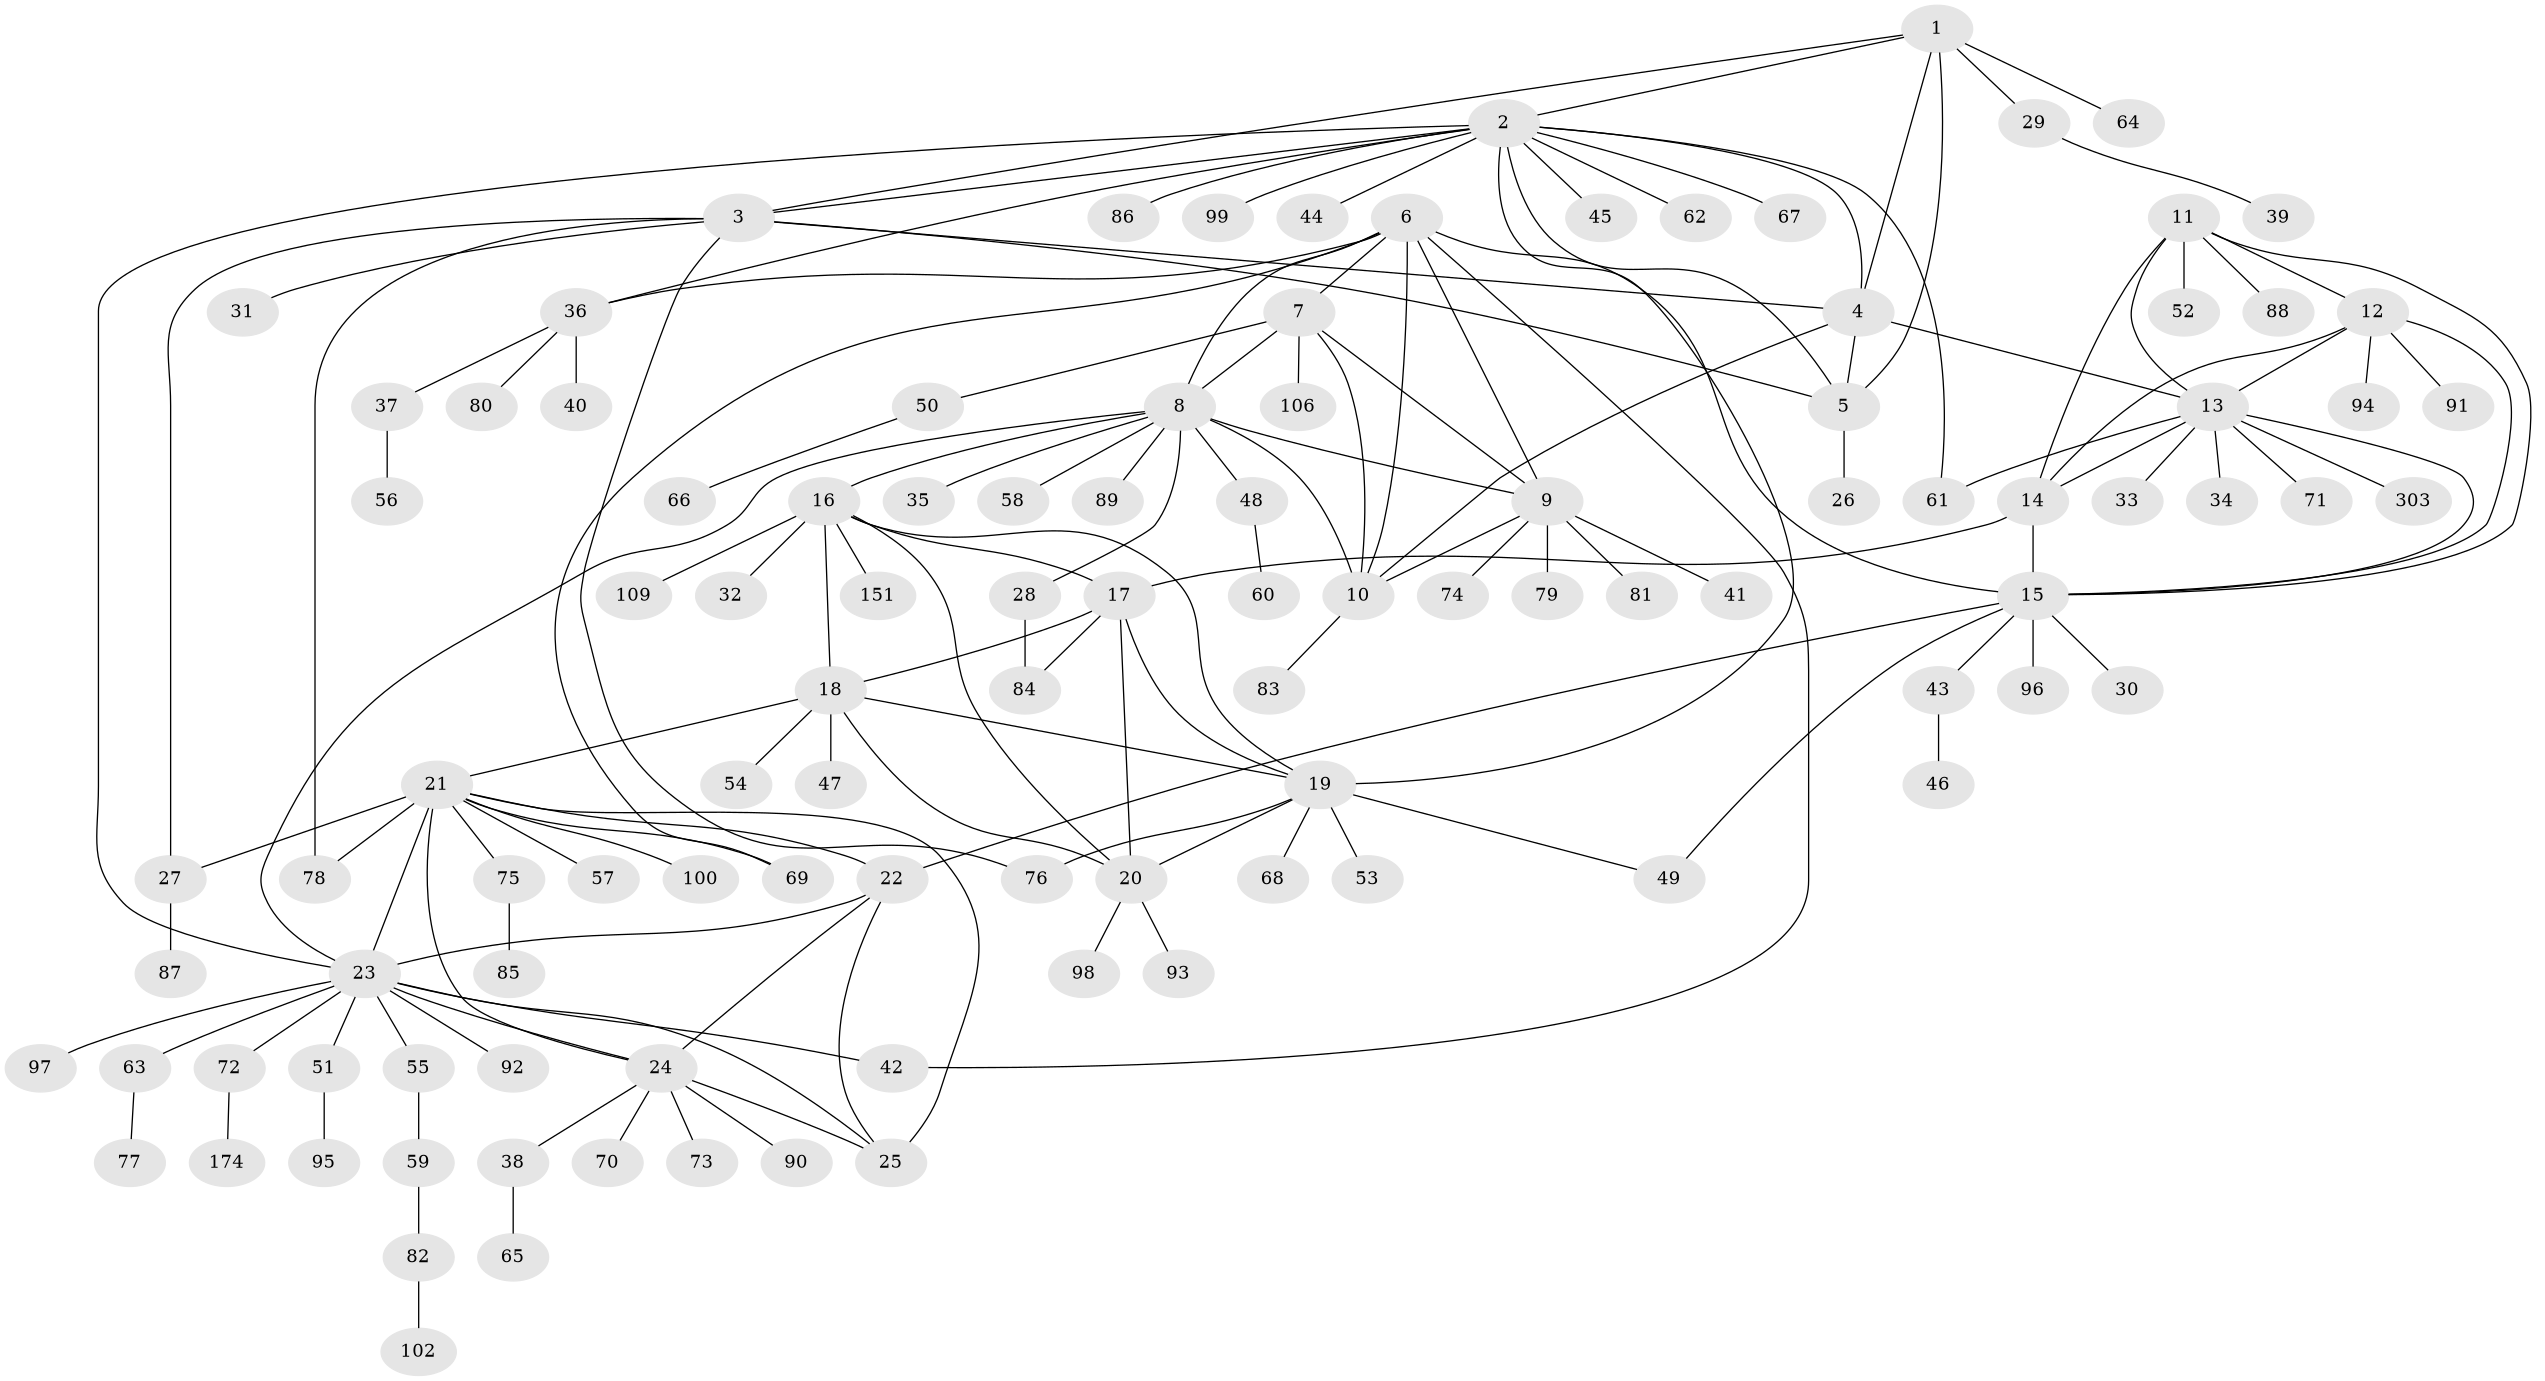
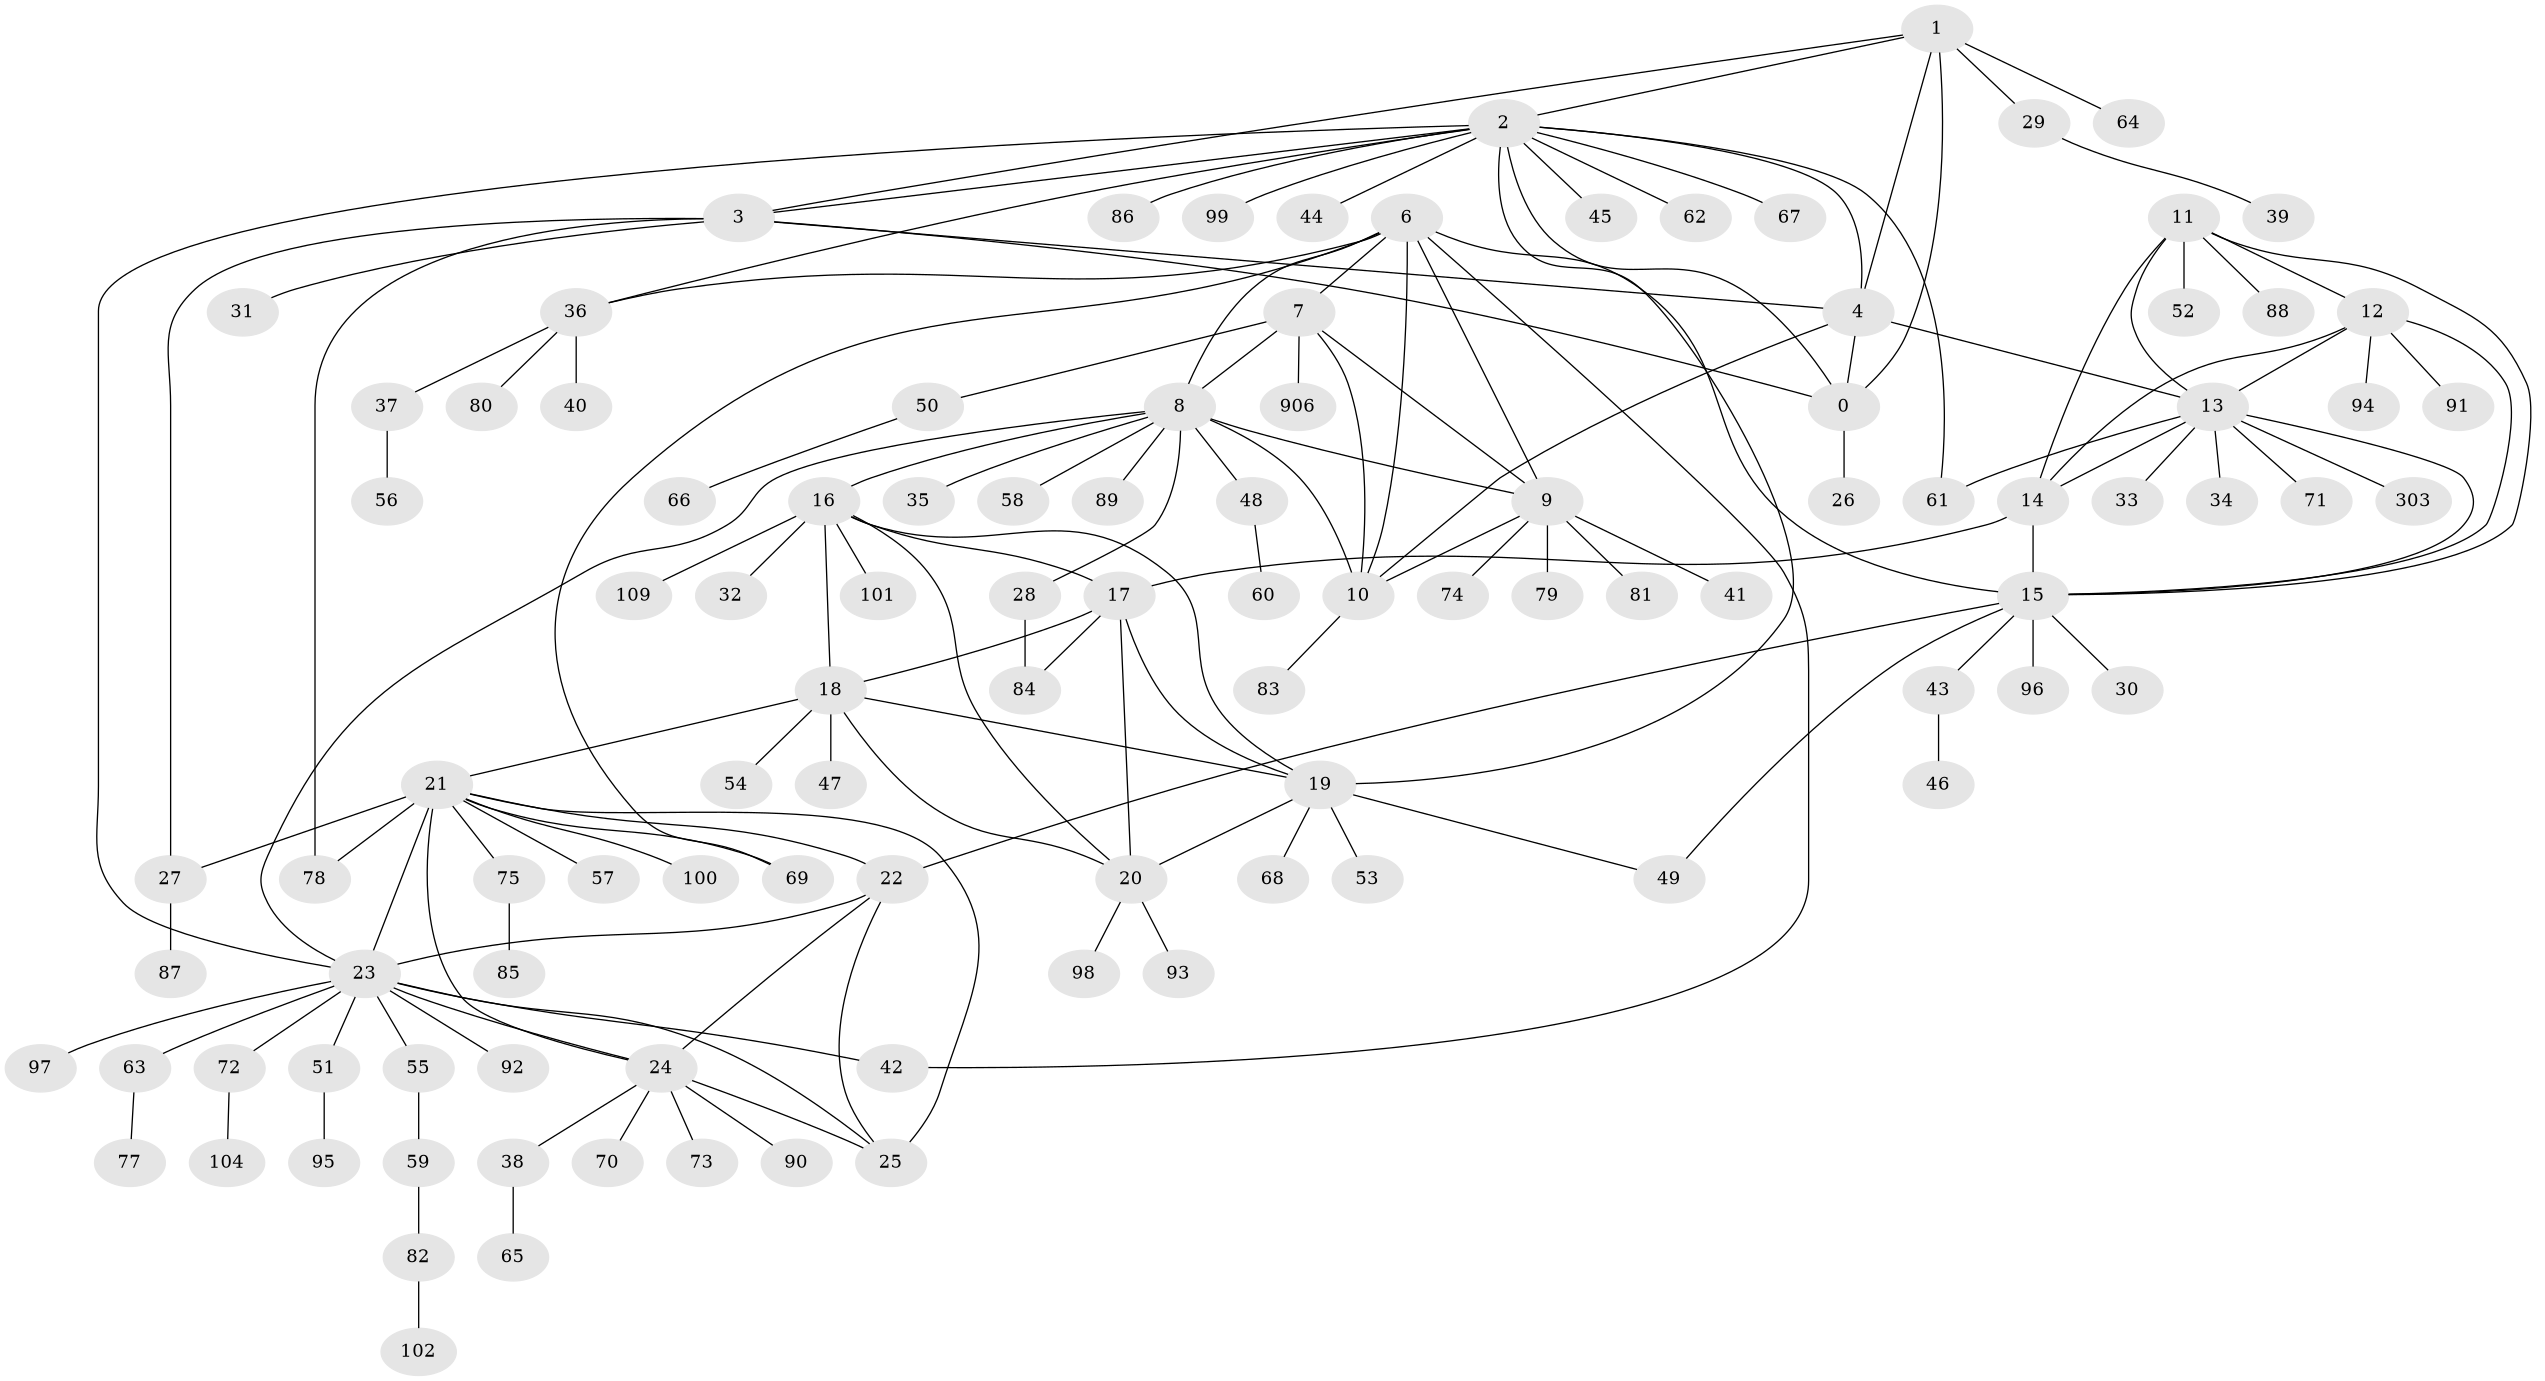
node "106": label "106" -> "906"
node "5": label "5" -> "0"
node "151": label "151" -> "101"
node "76": removed
node "174": label "174" -> "104"
